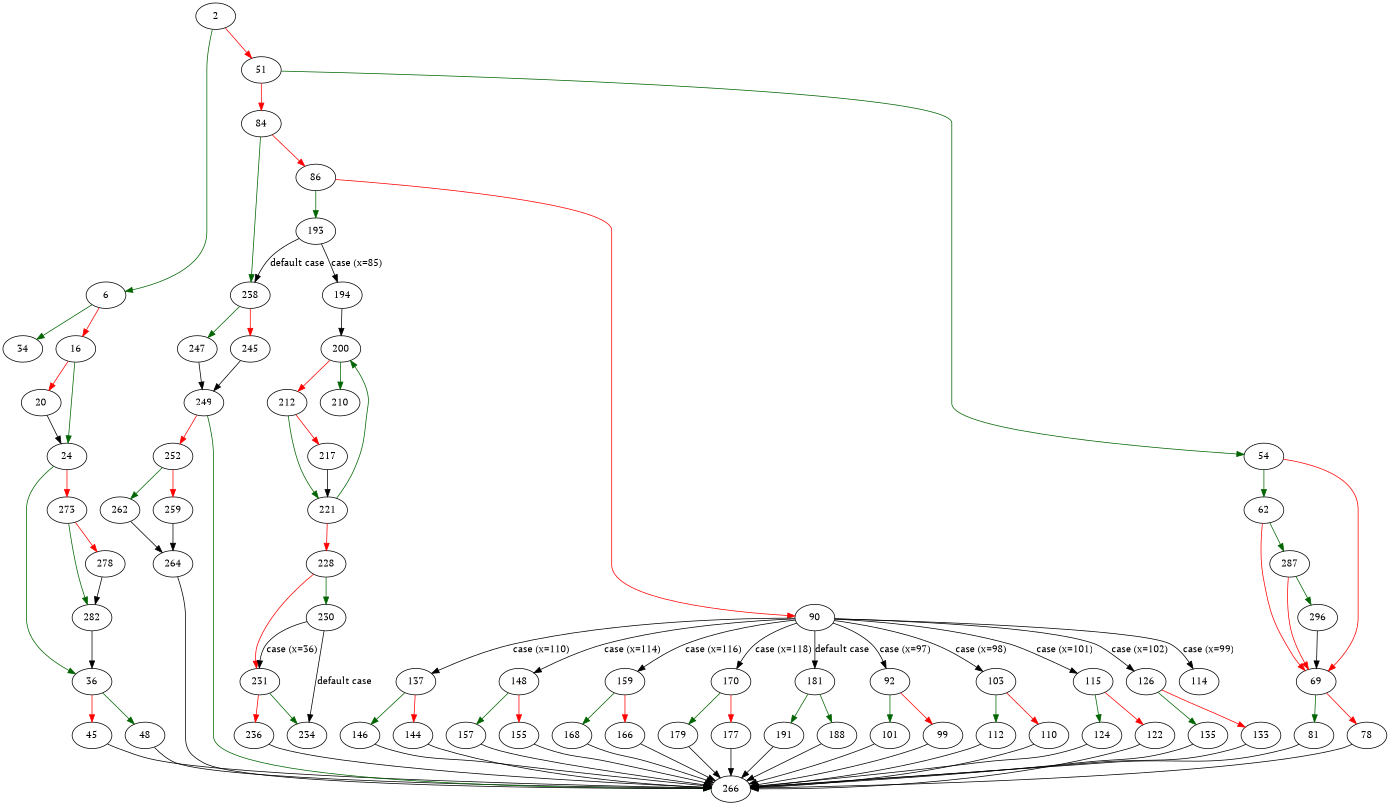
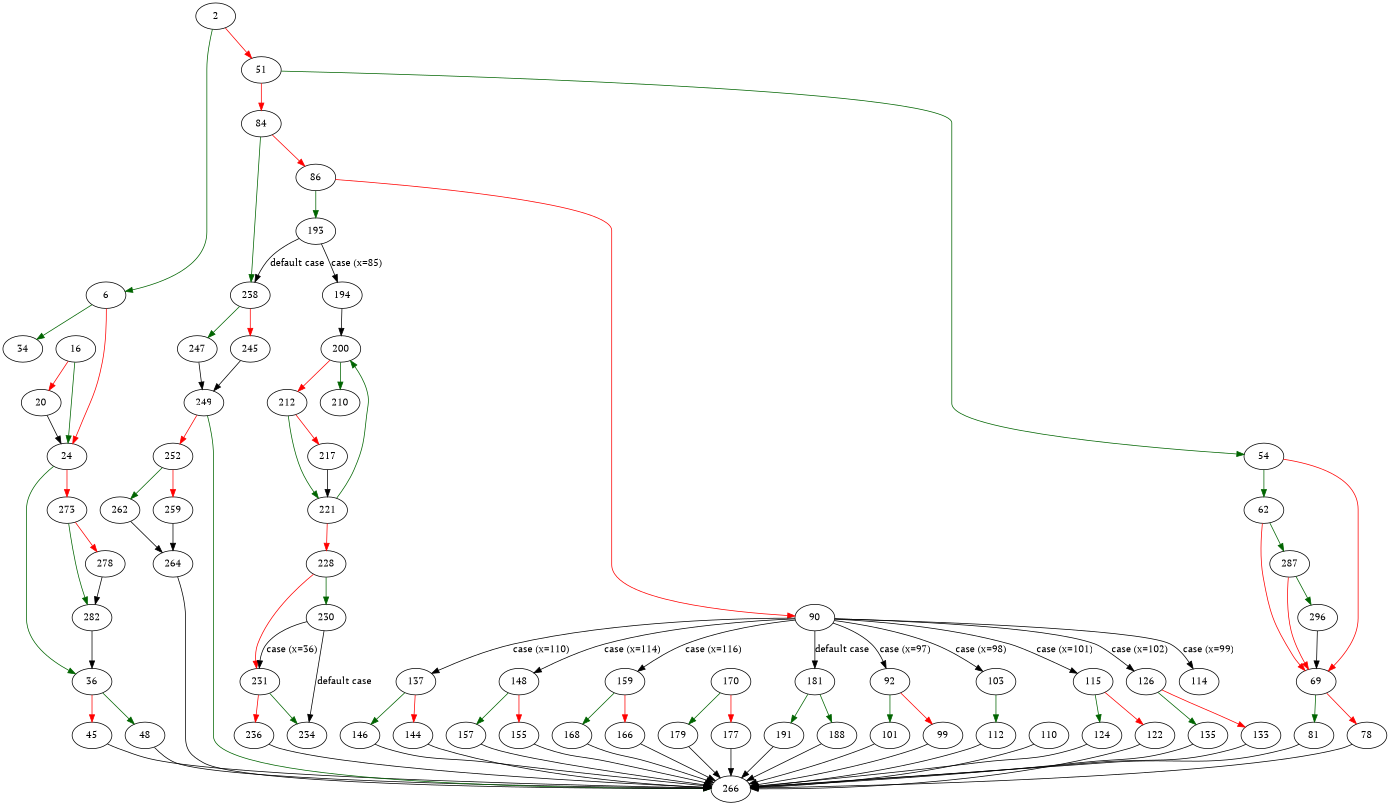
edge "6" -> "16": now "6" -> "24"
edge "90" -> "170": removed, label "case (x=118)"
edge "103" -> "110": removed
